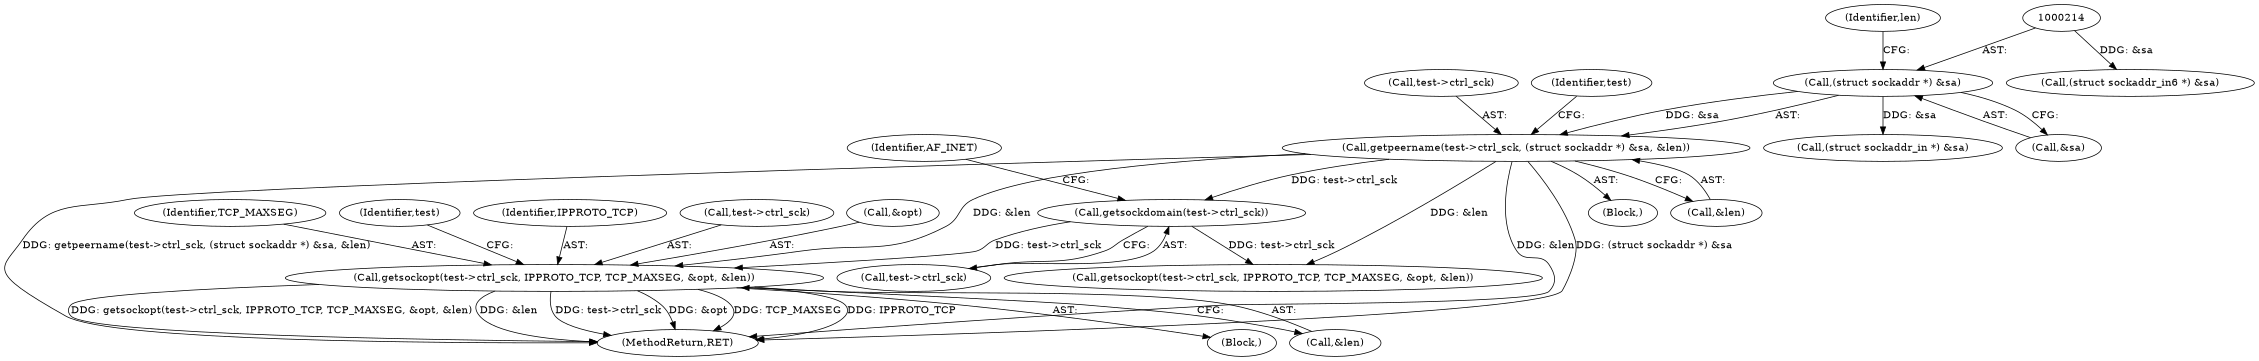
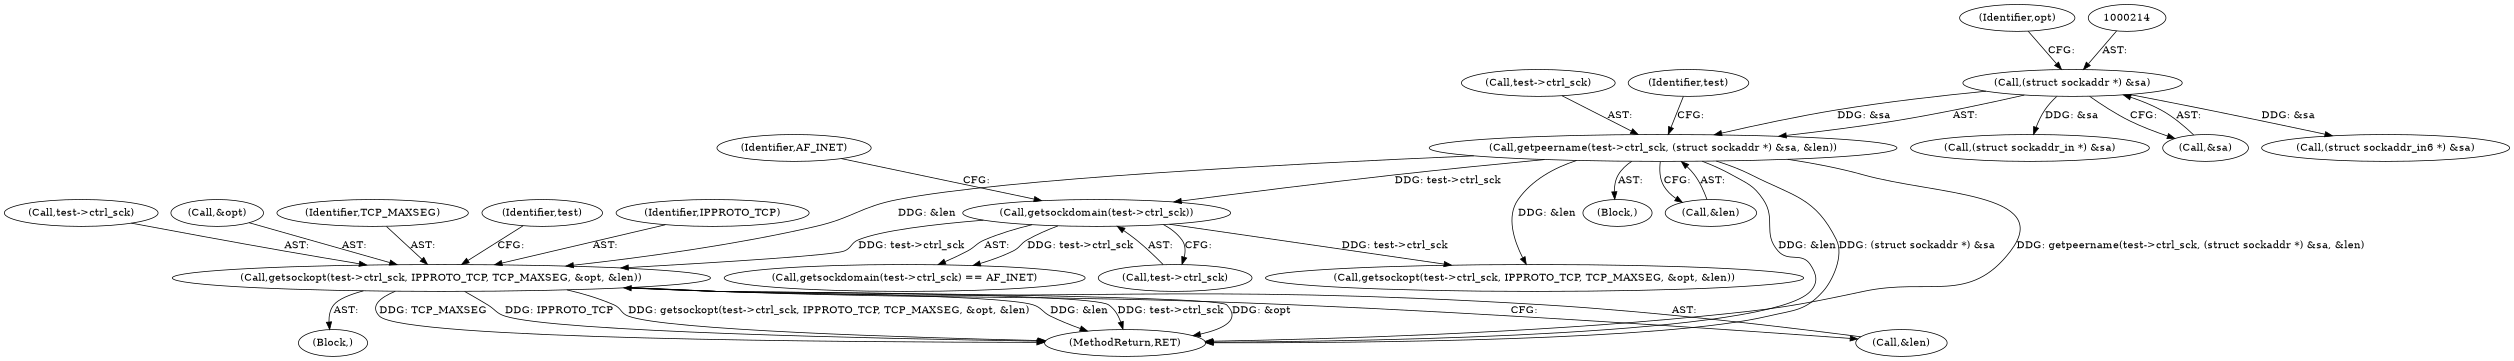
node "(Identifier,len)": label "(Identifier,len)" -> "(Identifier,opt)"
edge "1000214" -> "(Call,(struct sockaddr_in6 *) &sa)": now "(Call,(struct sockaddr *) &sa)" -> "(Call,(struct sockaddr_in6 *) &sa)"
node "(Call,getsockdomain(test->ctrl_sck) == AF_INET)": added
